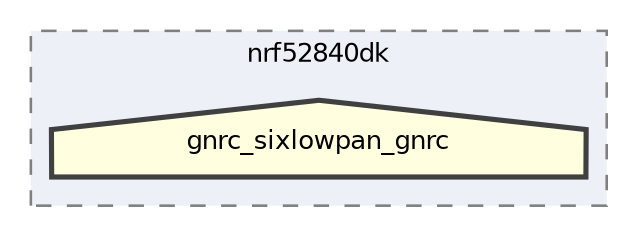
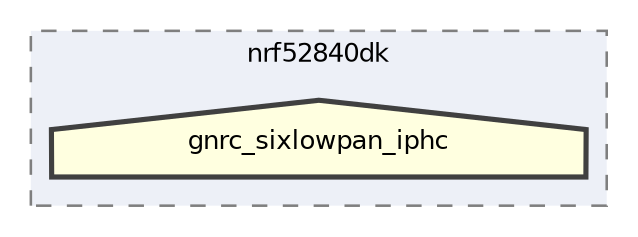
node "gnrc_sixlowpan_gnrc": label "gnrc_sixlowpan_gnrc" -> "gnrc_sixlowpan_iphc"
